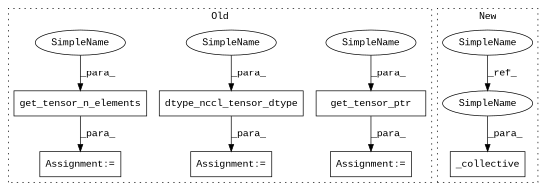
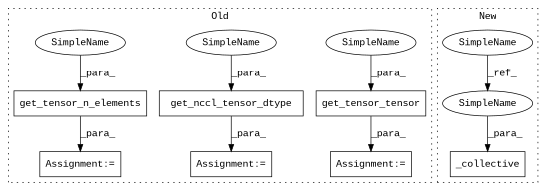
node "dtype_nccl_tensor_dtype": label "dtype_nccl_tensor_dtype" -> "get_nccl_tensor_dtype"
node "get_tensor_ptr": label "get_tensor_ptr" -> "get_tensor_tensor"
